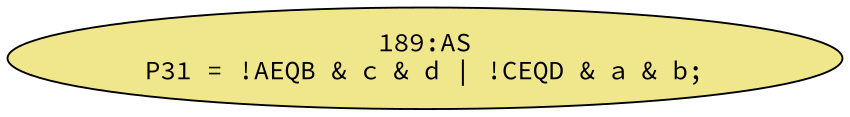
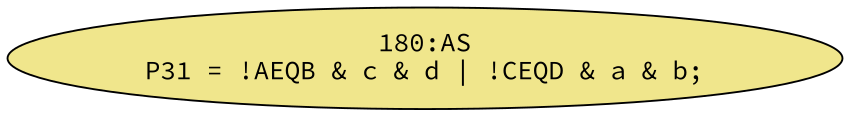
node "189:AS P31 = !AEQB & c & d | !CEQD & a & b;": label "189:AS P31 = !AEQB & c & d | !CEQD & a & b;" -> "180:AS P31 = !AEQB & c & d | !CEQD & a & b;"
